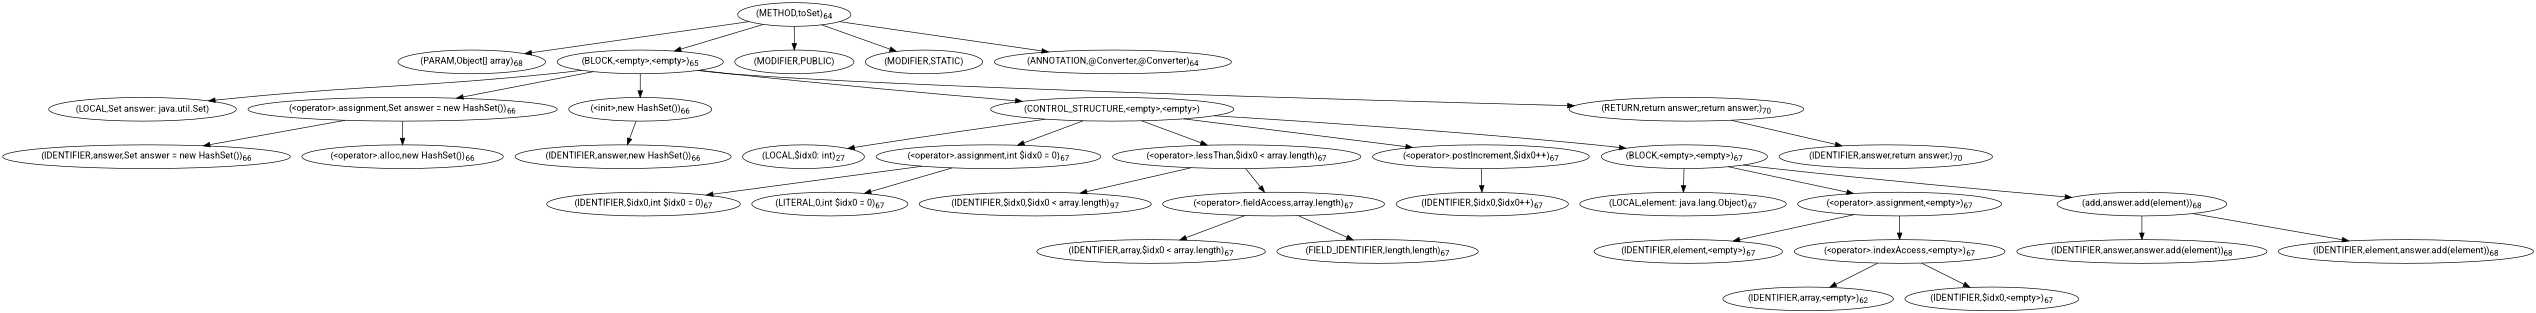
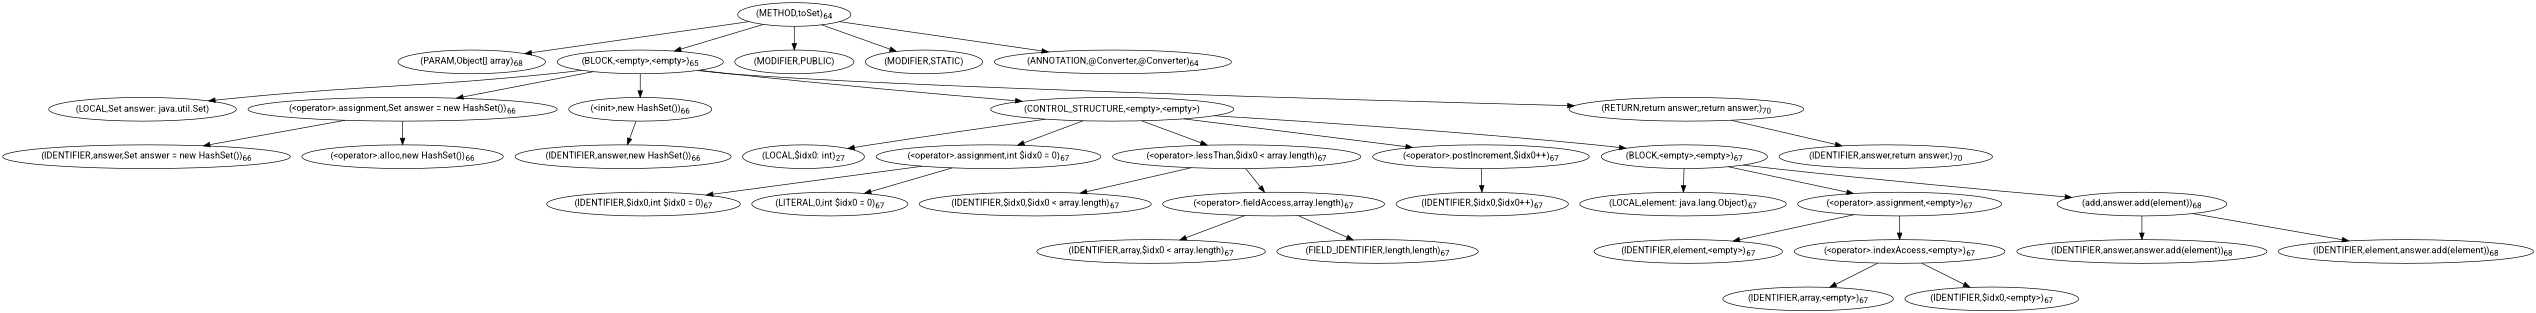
node "(IDENTIFIER,$idx0,$idx0 < array.length)": text "97" -> "67"
node "(IDENTIFIER,array,<empty>)": text "62" -> "67"
